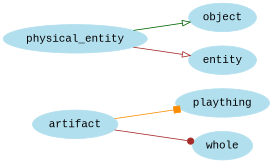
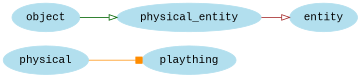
edge "physical_entity" -> "object": reversed
node "artifact": label "artifact" -> "physical"
node "whole": removed
